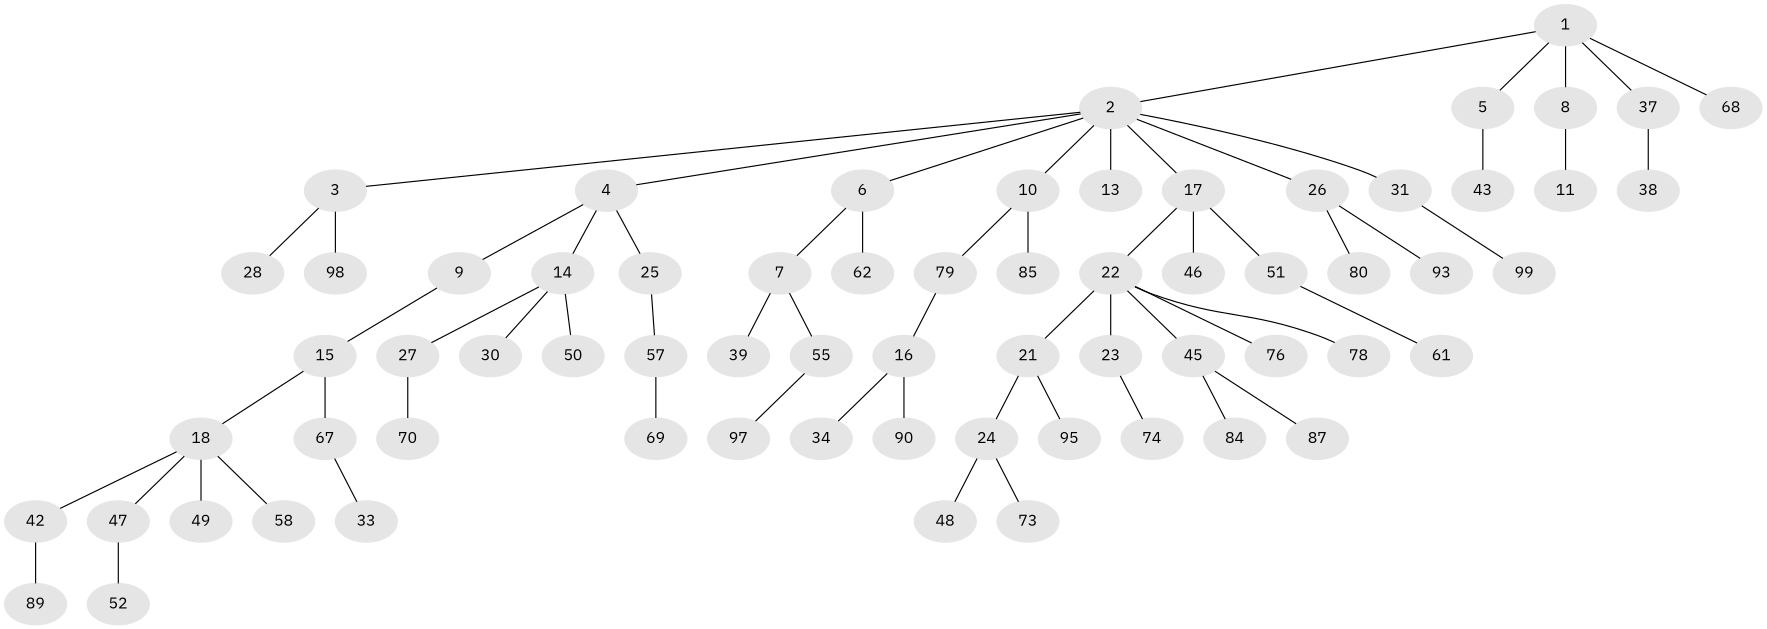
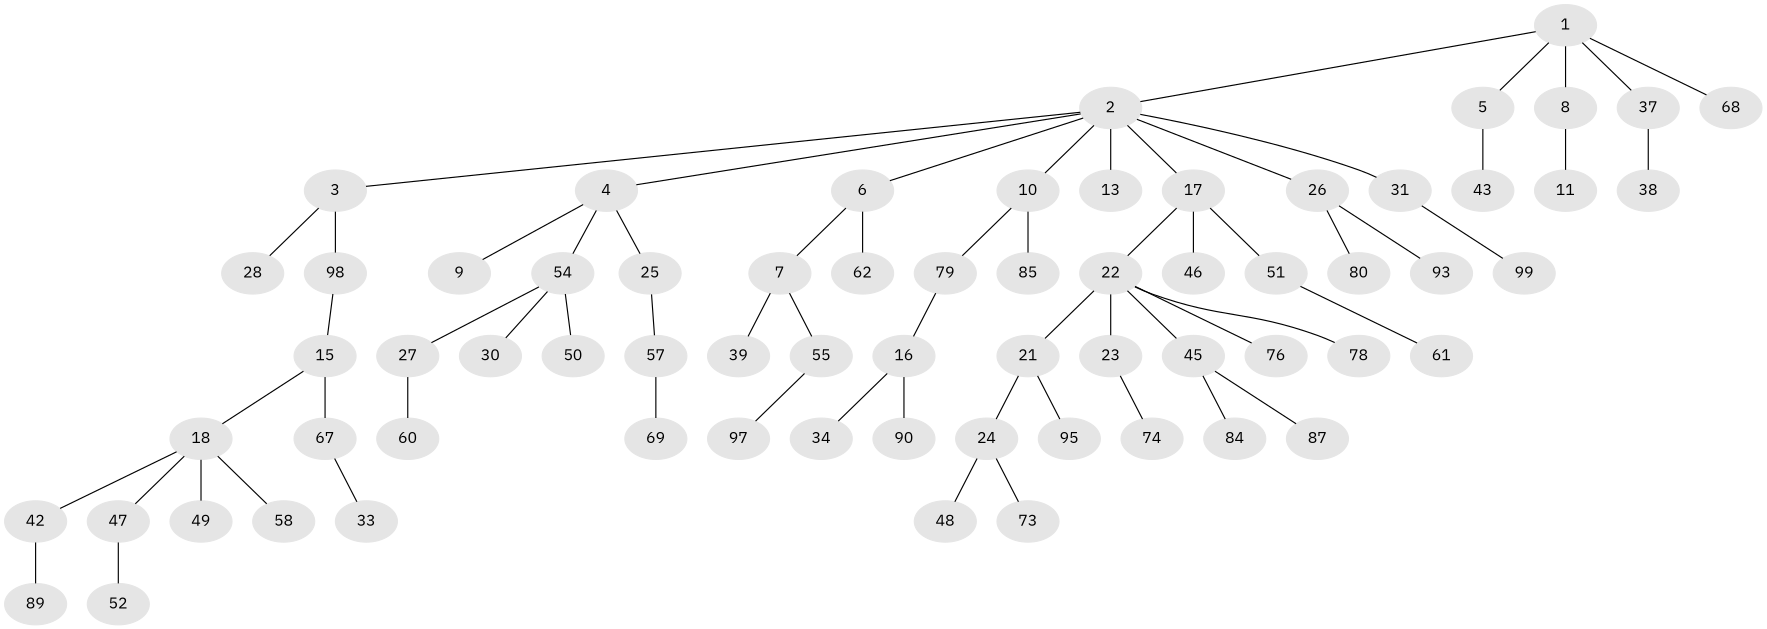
node "14": label "14" -> "54"
edge "9" -- "15": now "98" -- "15"
node "70": label "70" -> "60"
